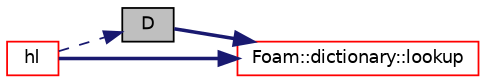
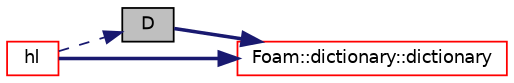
node "Foam::dictionary::lookup": label "Foam::dictionary::lookup" -> "Foam::dictionary::dictionary"
